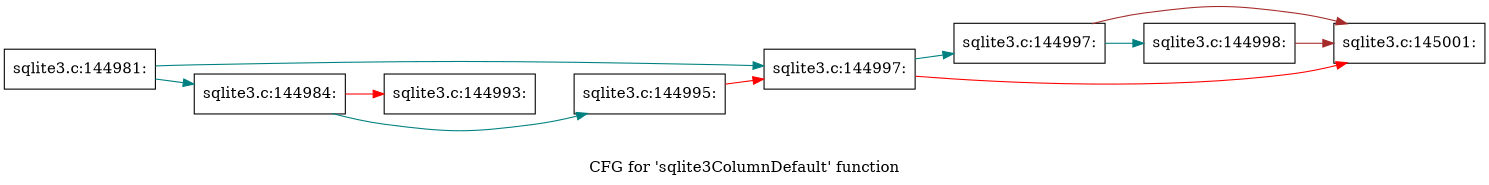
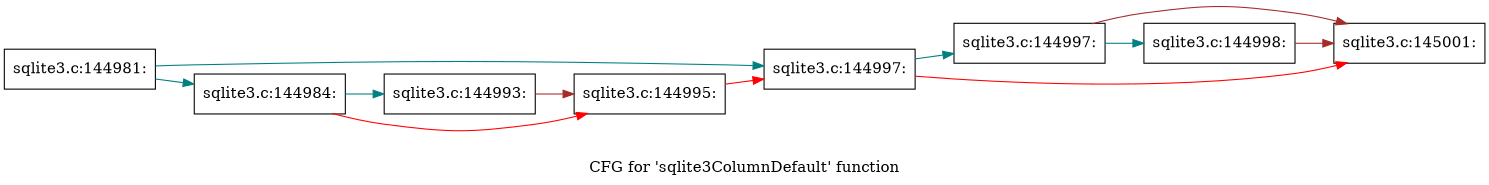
edge "sqlite3.c:144984:" -> "sqlite3.c:144993:": color red -> teal
edge "sqlite3.c:144993:" -> "sqlite3.c:144995:": added
edge "sqlite3.c:144984:" -> "sqlite3.c:144995:": color teal -> red
